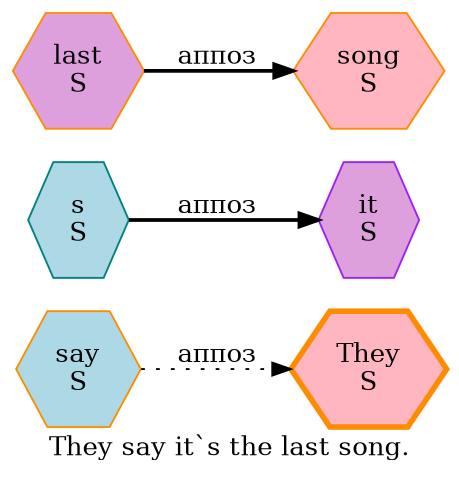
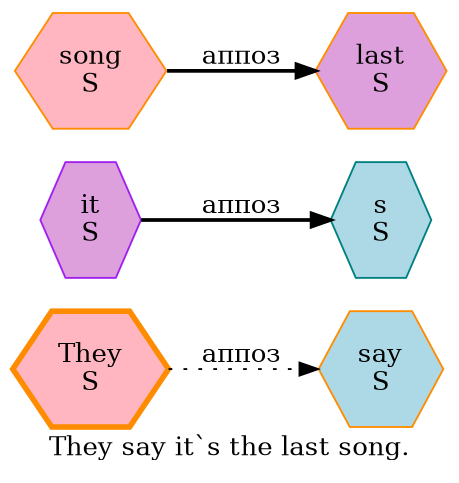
edge "last S" -> "song S": reversed
edge "s S" -> "it S": reversed
edge "say S" -> "They S": reversed
